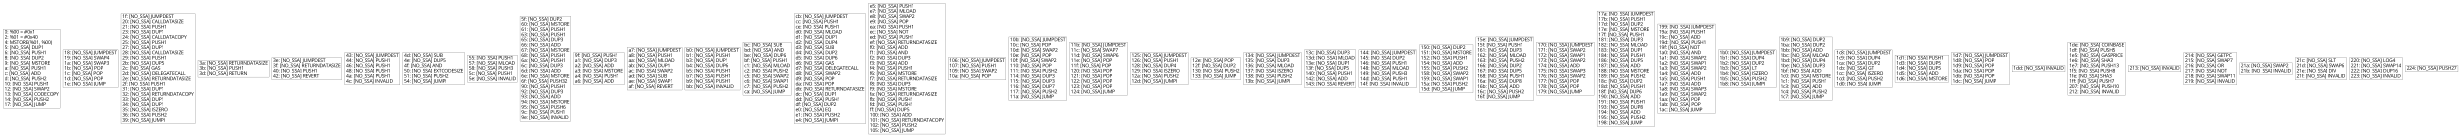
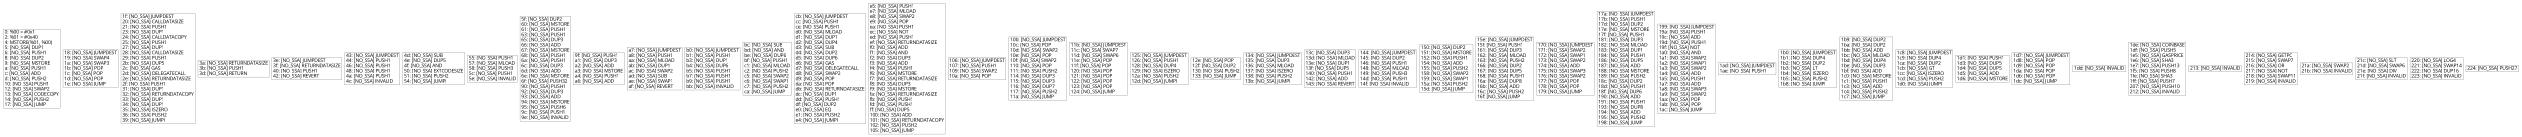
node "1ad: [NO_SSA] JUMPDEST 1ae: [NO_SSA] PUSH1": added
